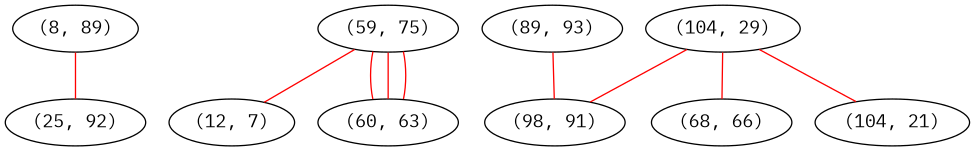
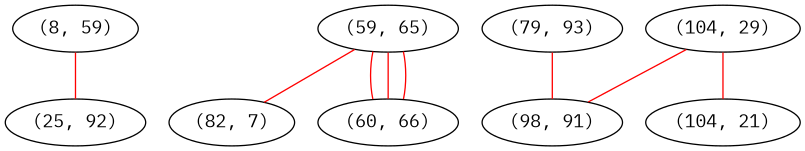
node "(8, 89)": label "(8, 89)" -> "(8, 59)"
node "(59, 75)": label "(59, 75)" -> "(59, 65)"
node "(89, 93)": label "(89, 93)" -> "(79, 93)"
node "(12, 7)": label "(12, 7)" -> "(82, 7)"
node "(60, 63)": label "(60, 63)" -> "(60, 66)"
node "(68, 66)": removed
